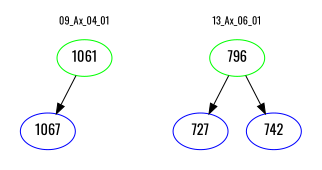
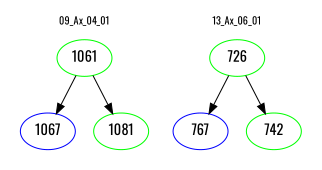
node "796": label "796" -> "726"
node "1081": added
node "727": label "727" -> "767"
node "742": color blue -> green
